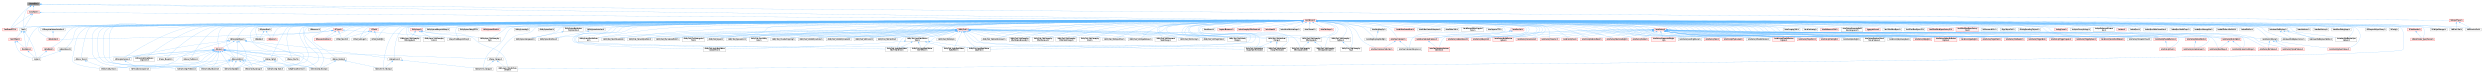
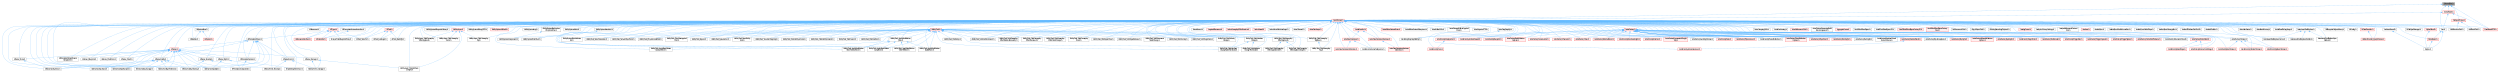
node "CoreUObject.h": removed
node "ActorFactoryPlaneReflection.h": label "ActorFactoryPlaneReflection.h" -> "ActorFactoryEmptyActor.h"
